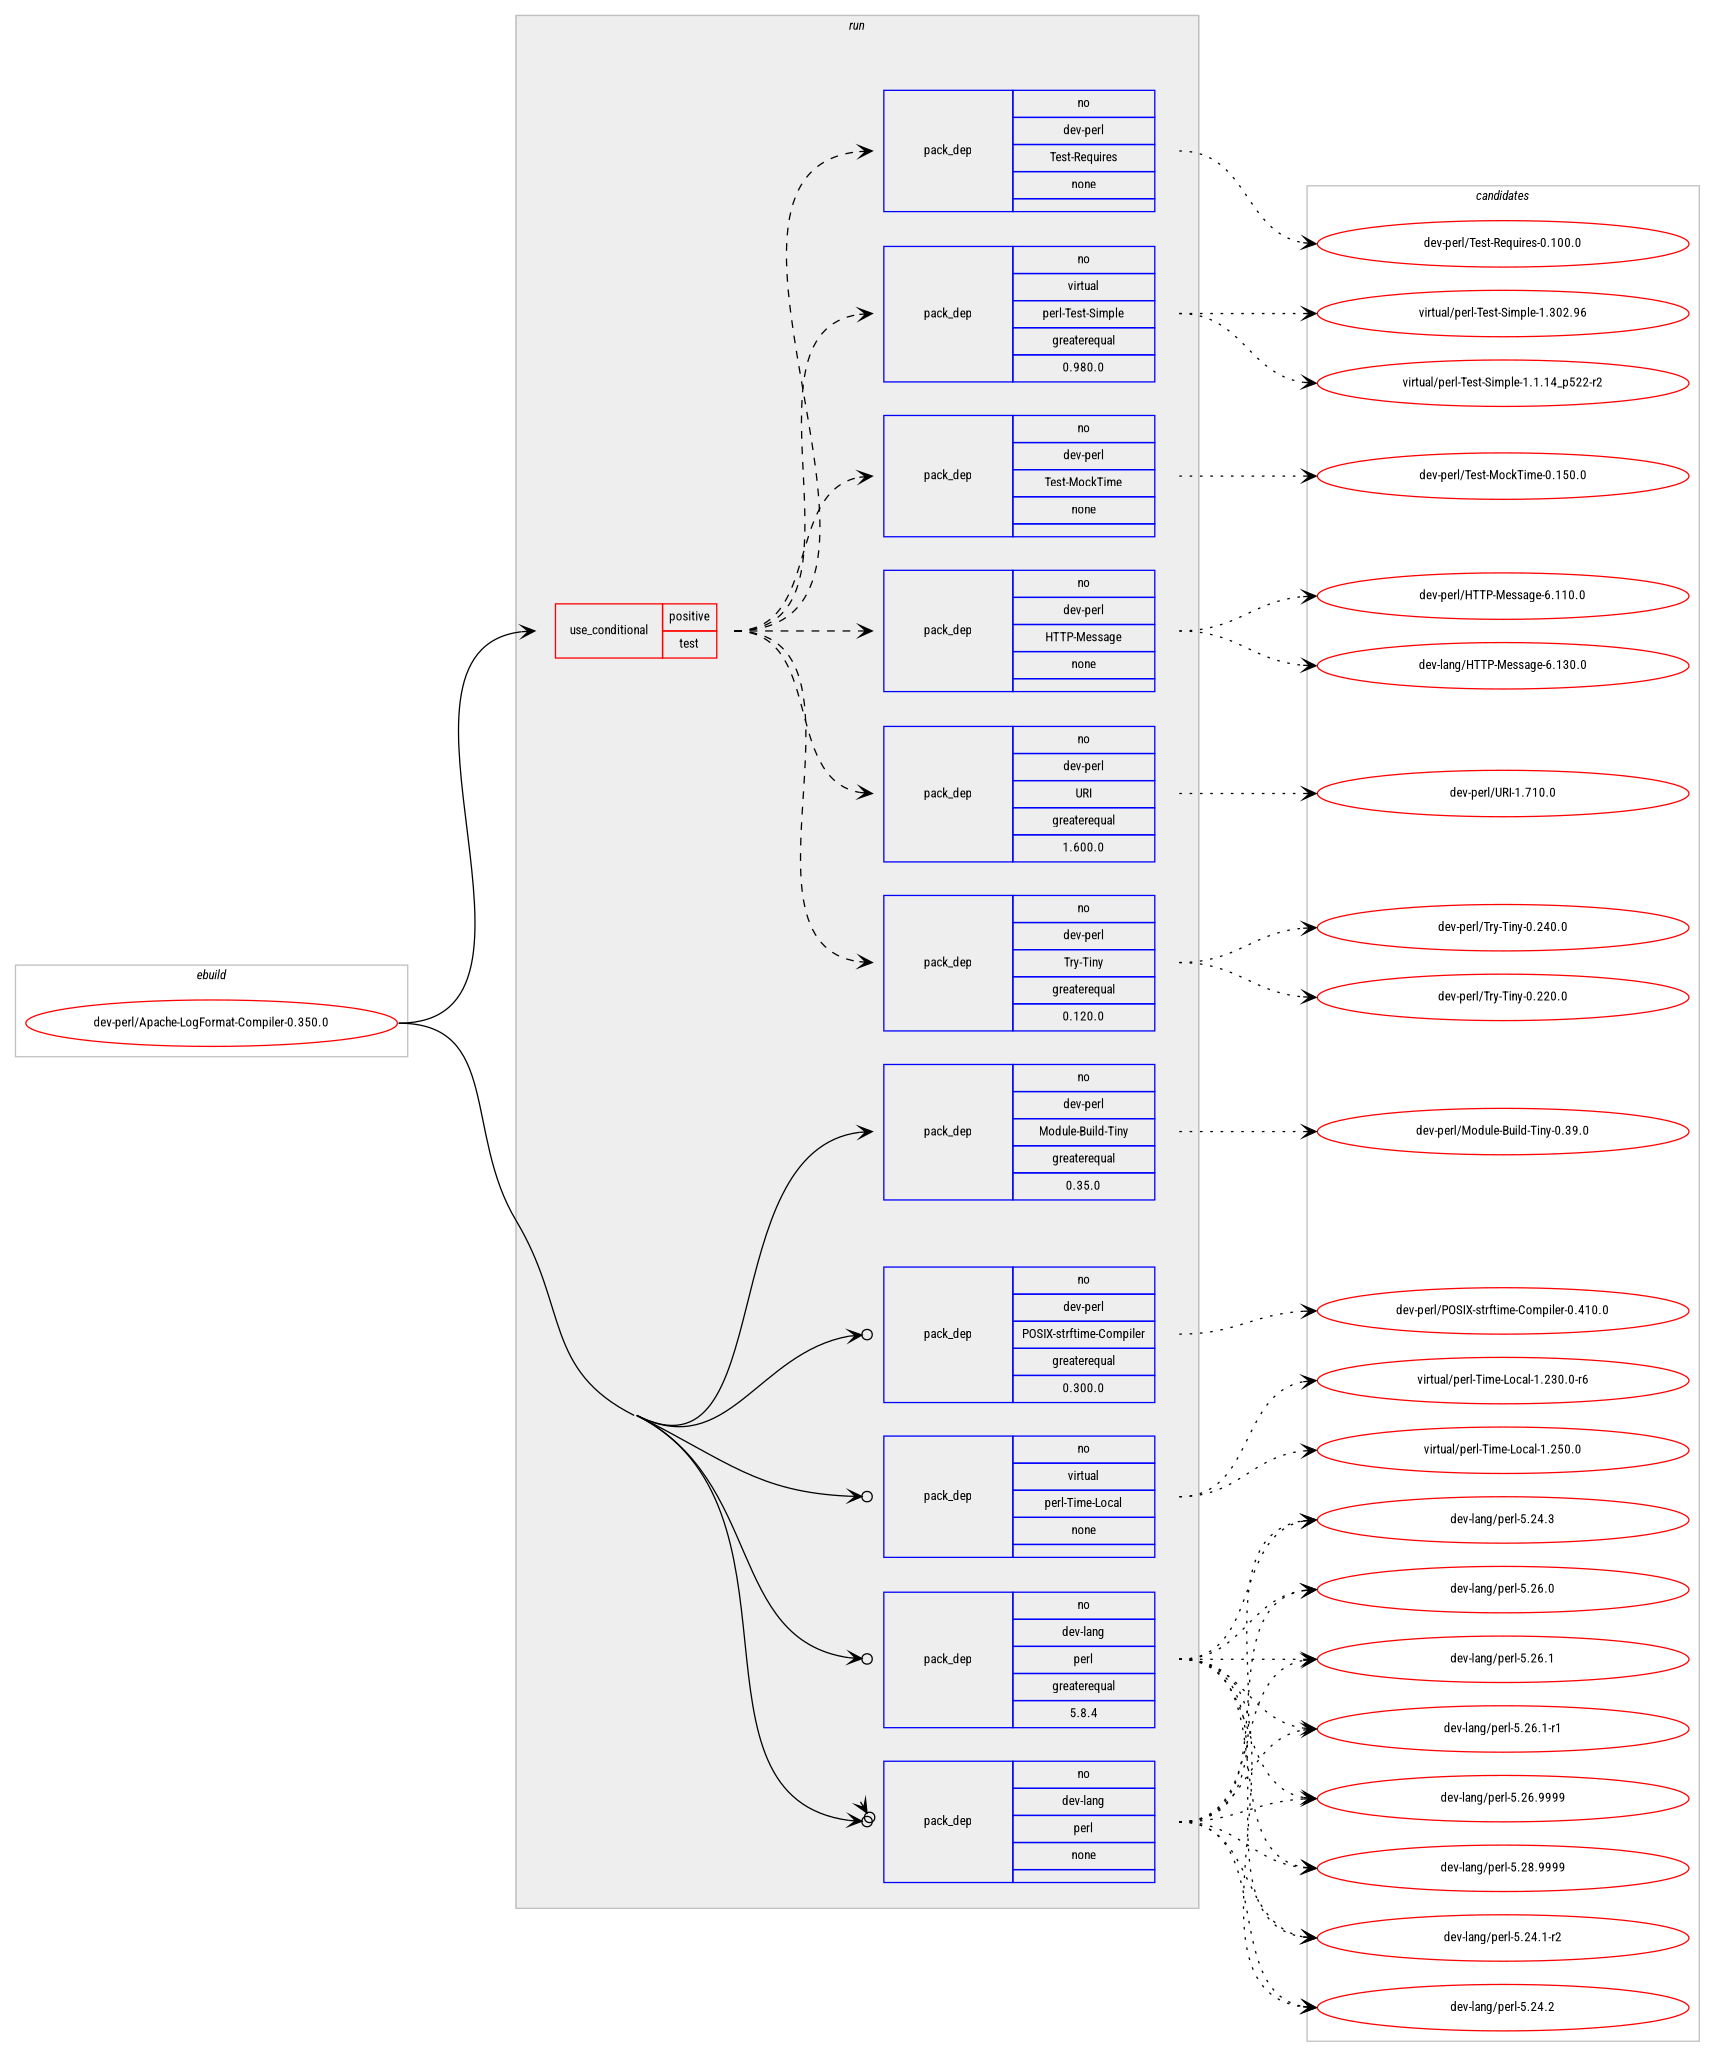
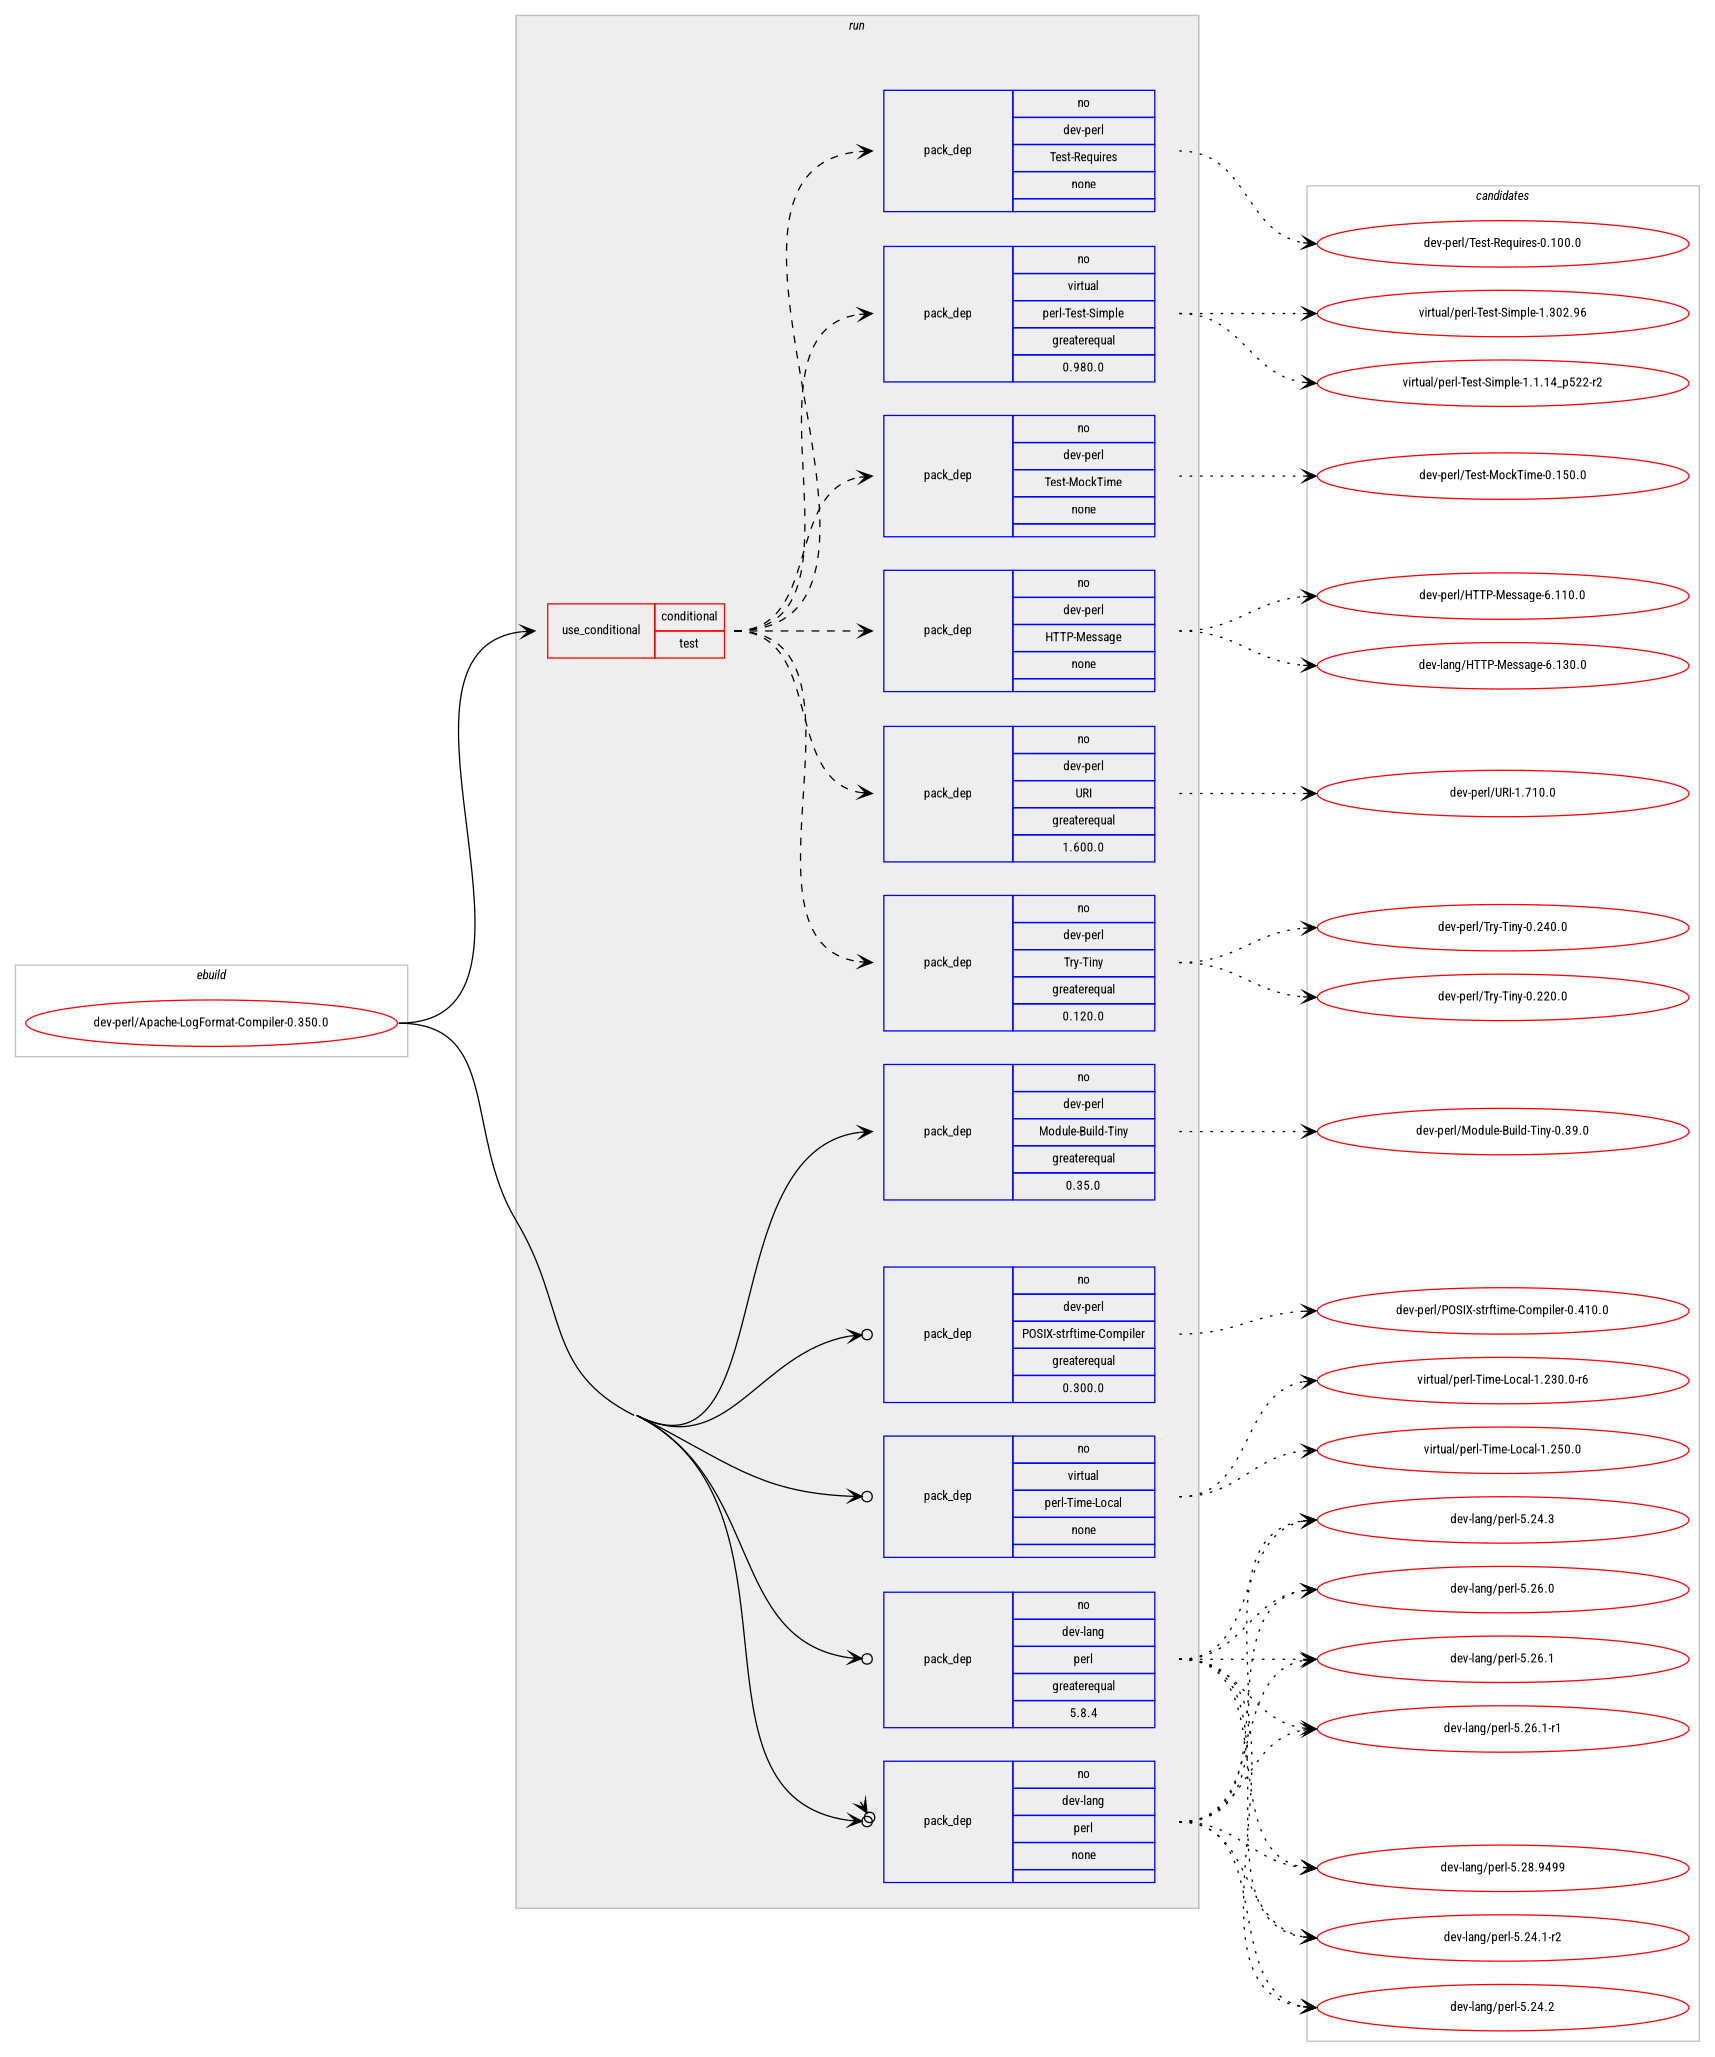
node "use_conditional": text "positive" -> "conditional"
node "dev-lang/perl-5.26.9999": removed
node "dev-lang/perl-5.28.9999": label "dev-lang/perl-5.28.9999" -> "dev-lang/perl-5.28.9499"
